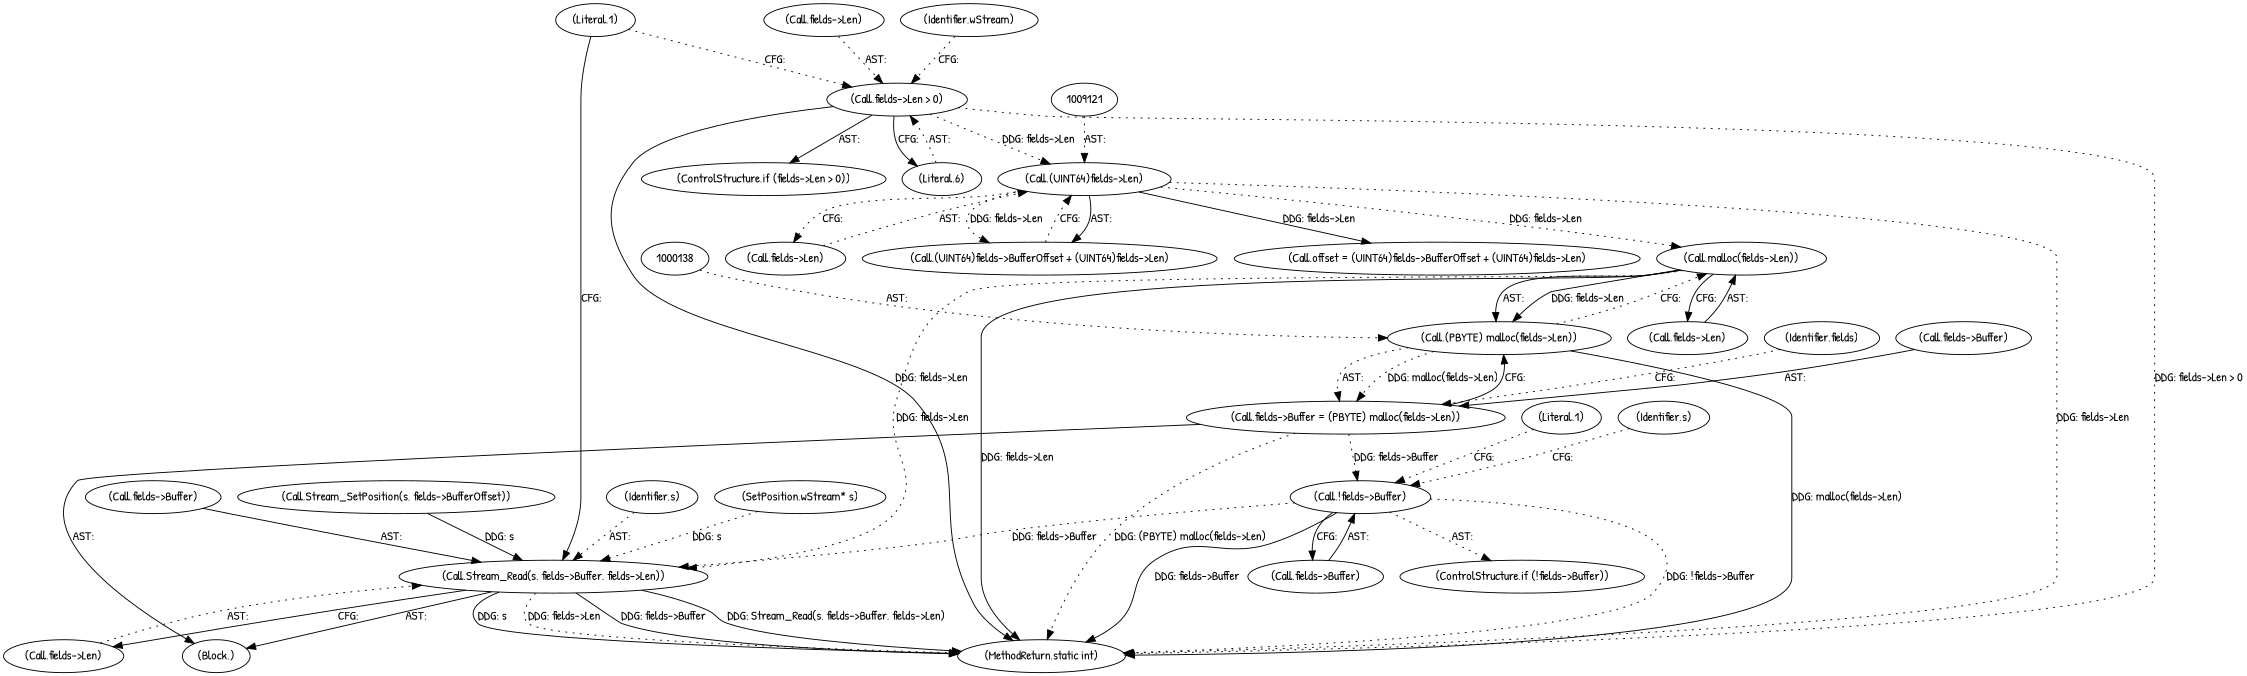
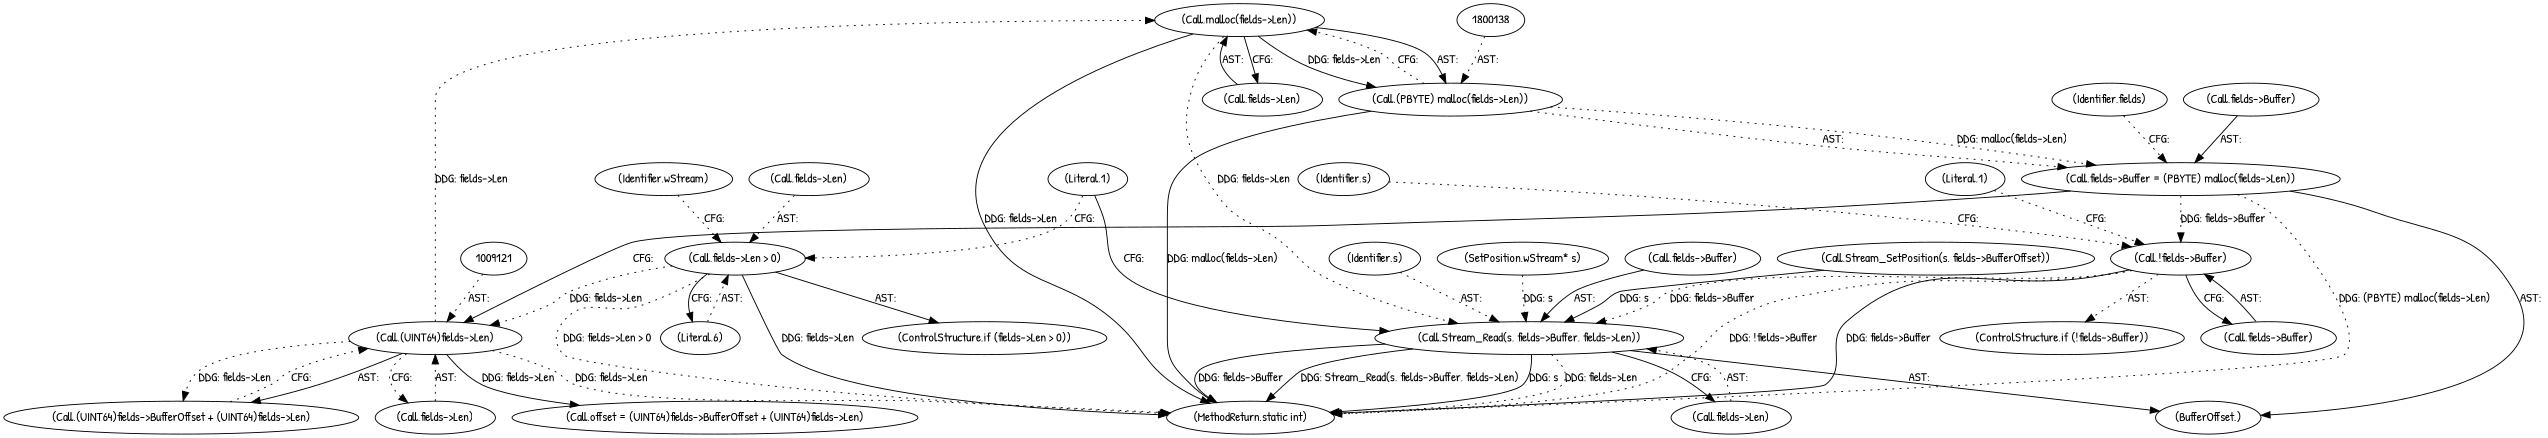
node "1000138": label "1000138" -> "1800138"
edge "(Call,fields->Buffer = (PBYTE) malloc(fields->Len))" -> "(Call,(PBYTE) malloc(fields->Len))": now "(Call,fields->Buffer = (PBYTE) malloc(fields->Len))" -> "(Call,(UINT64)fields->Len)"
node "(Block,)": label "(Block,)" -> "(BufferOffset,)"
